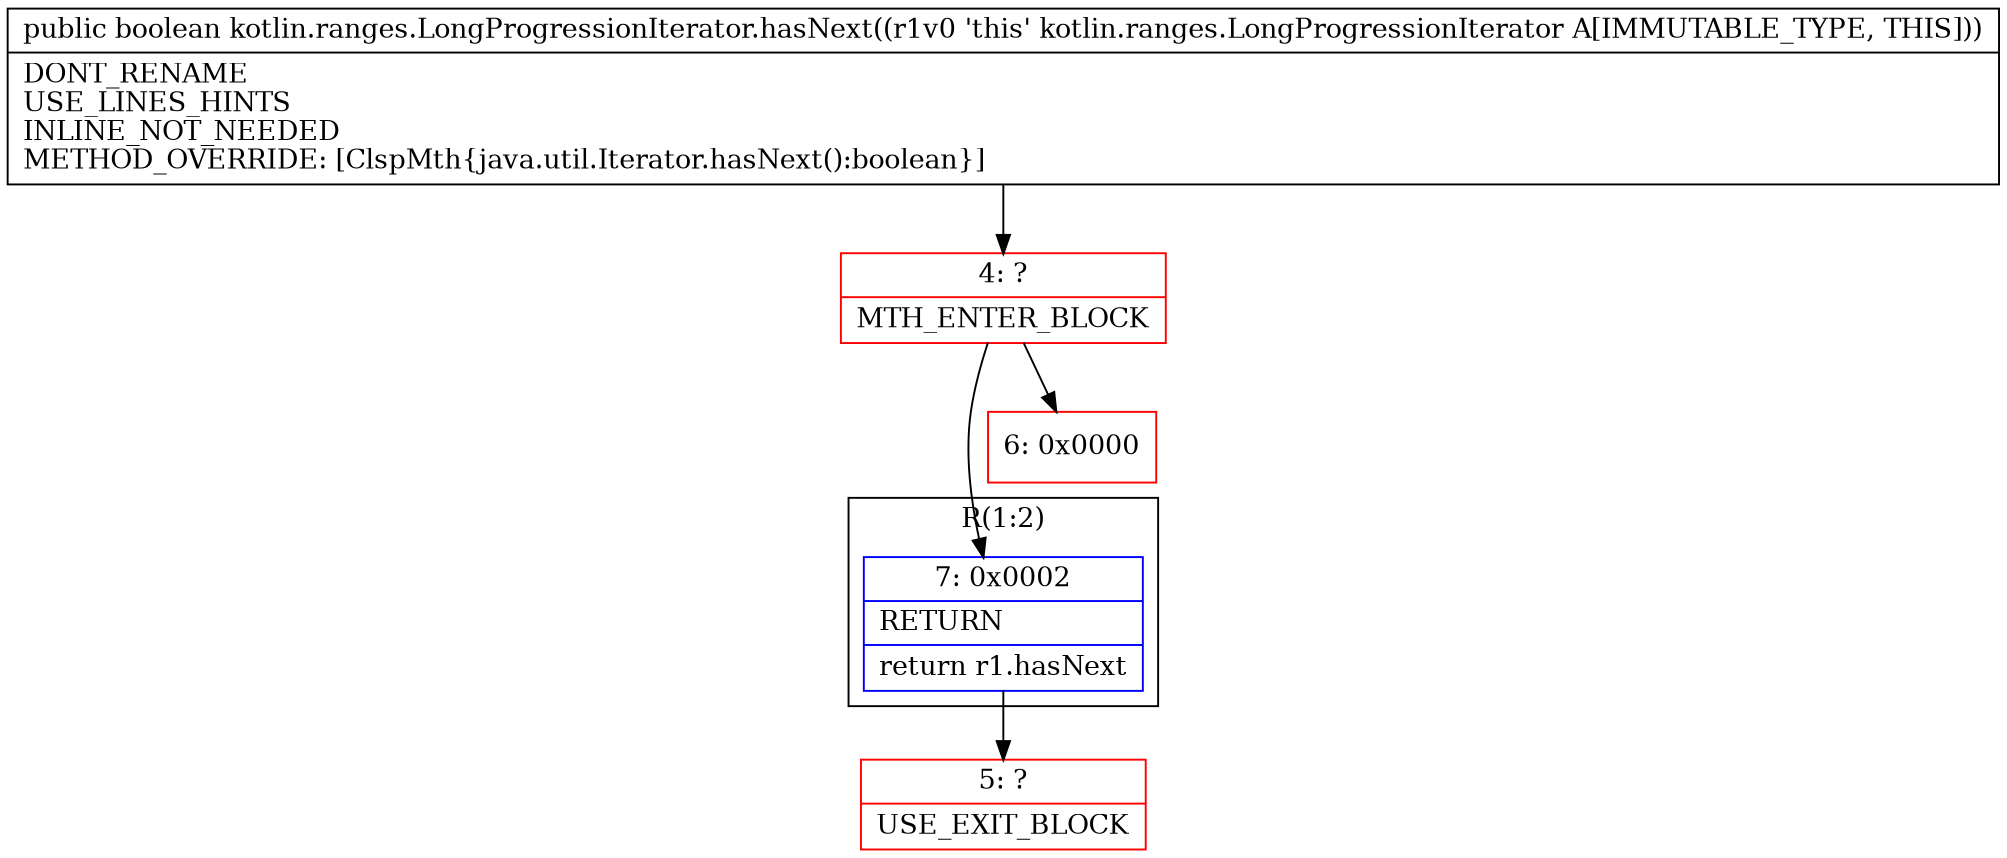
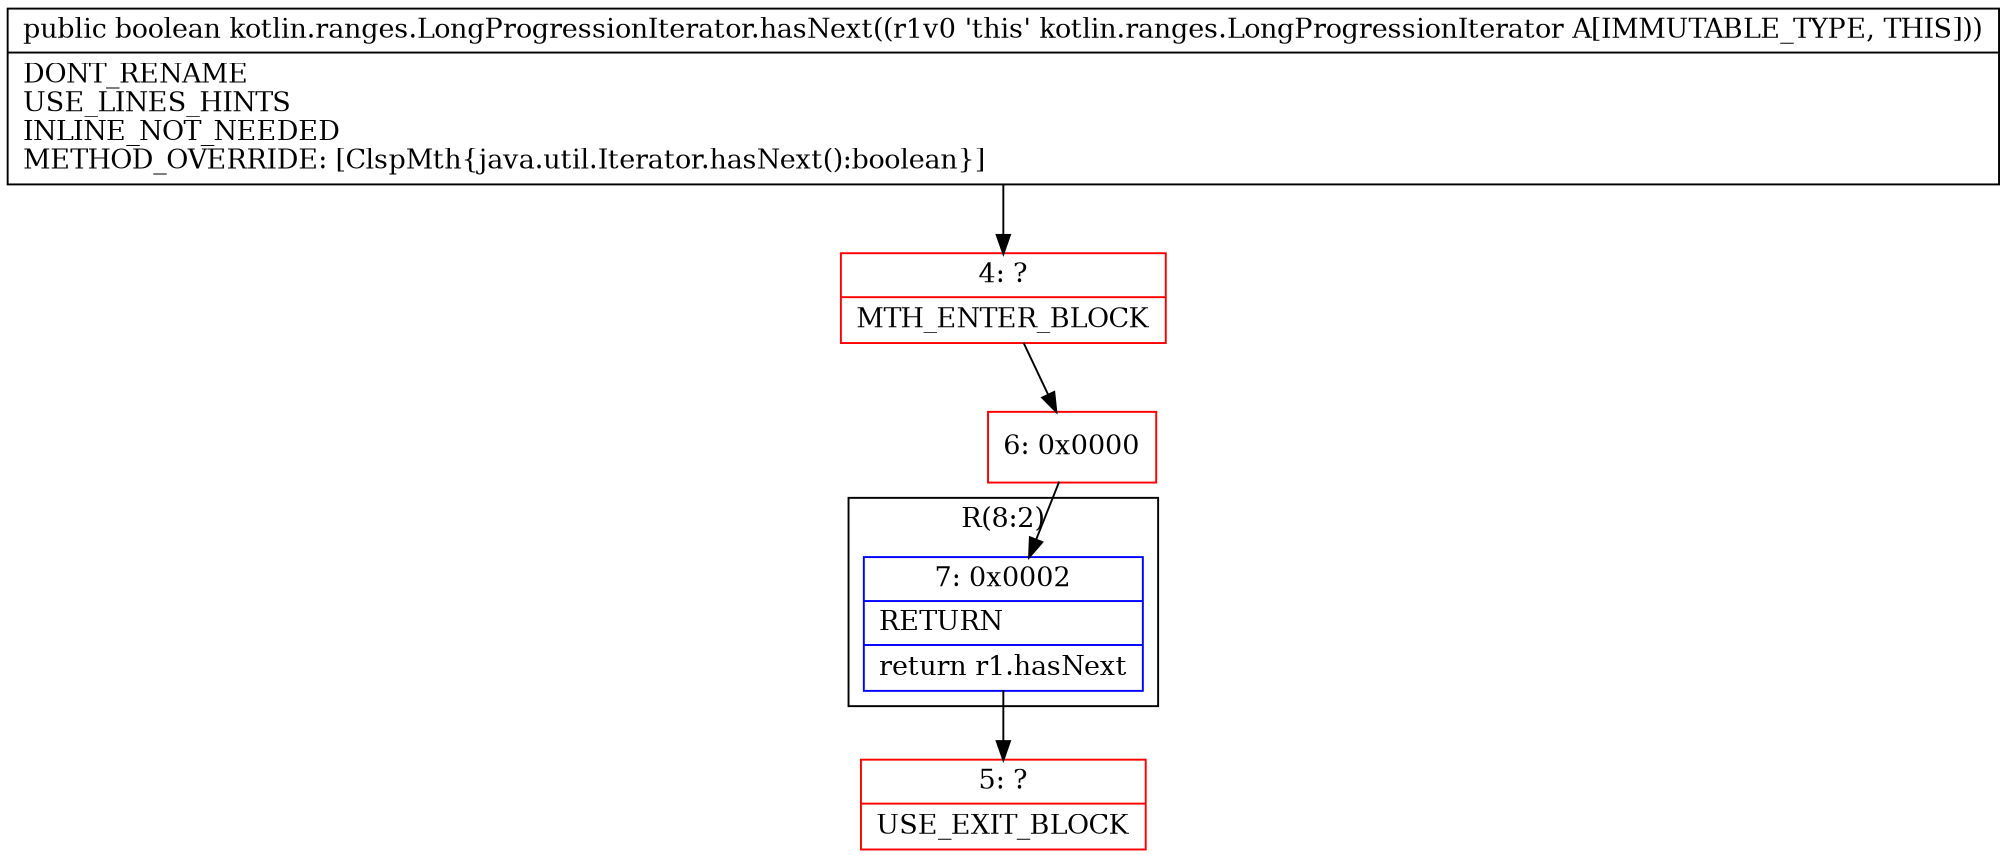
edge "4: ?" -> "7: 0x0002": now "6: 0x0000" -> "7: 0x0002"
cluster "R(1:2)": label "R(1:2)" -> "R(8:2)"
